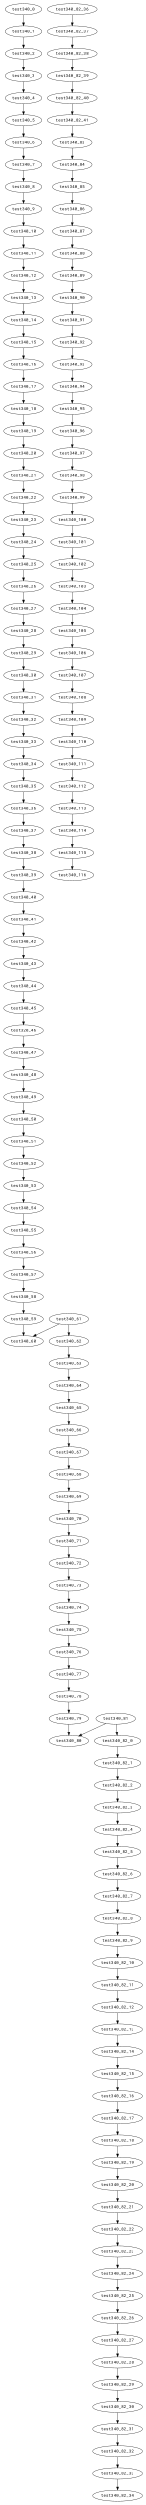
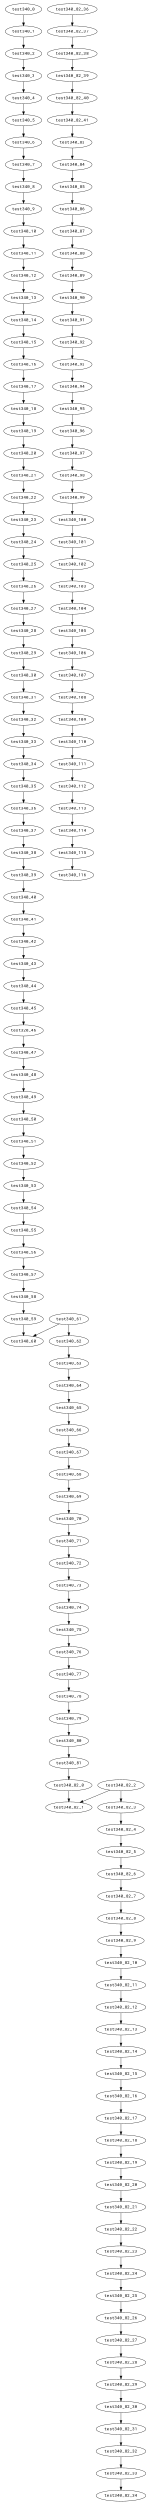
edge "test340_81" -> "test340_80": reversed
edge "test340_82_1" -> "test340_82_2": reversed
